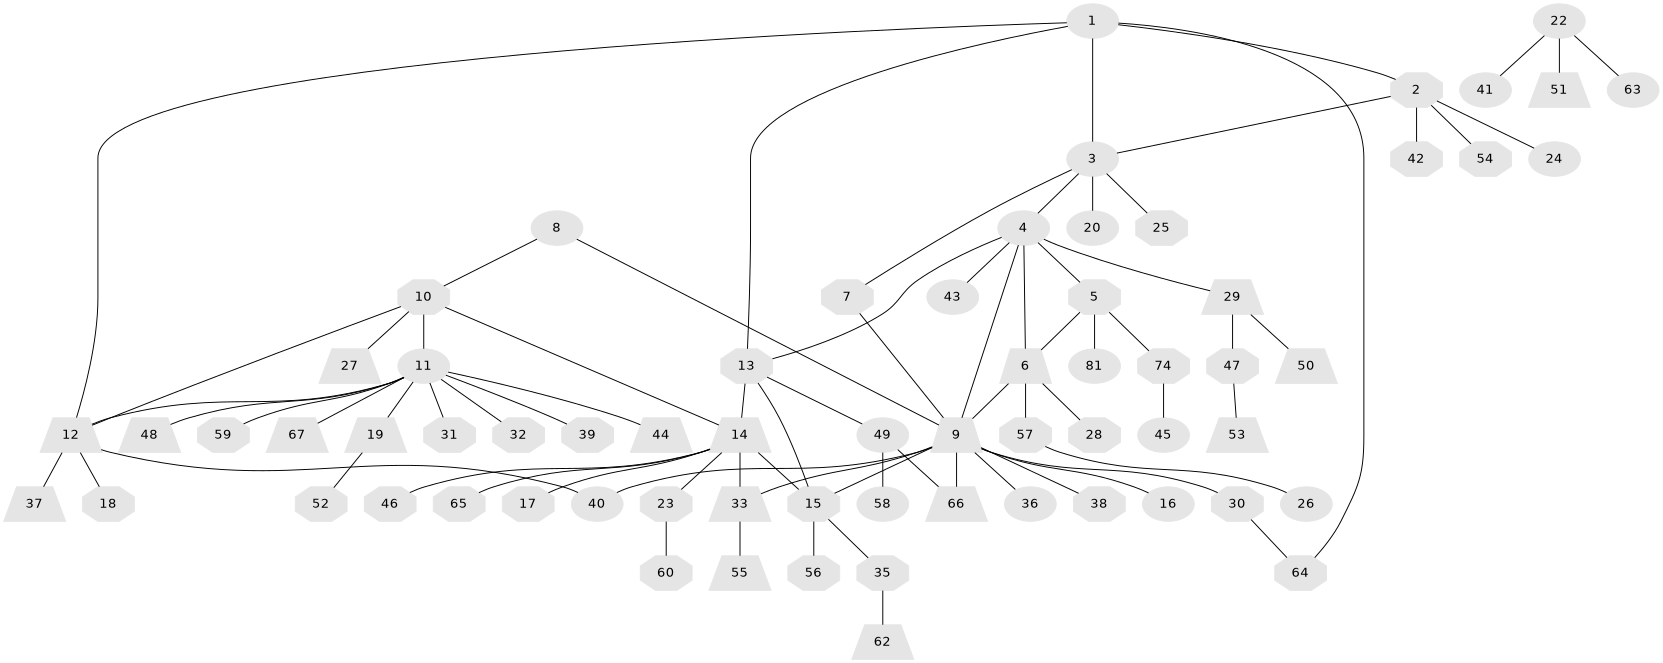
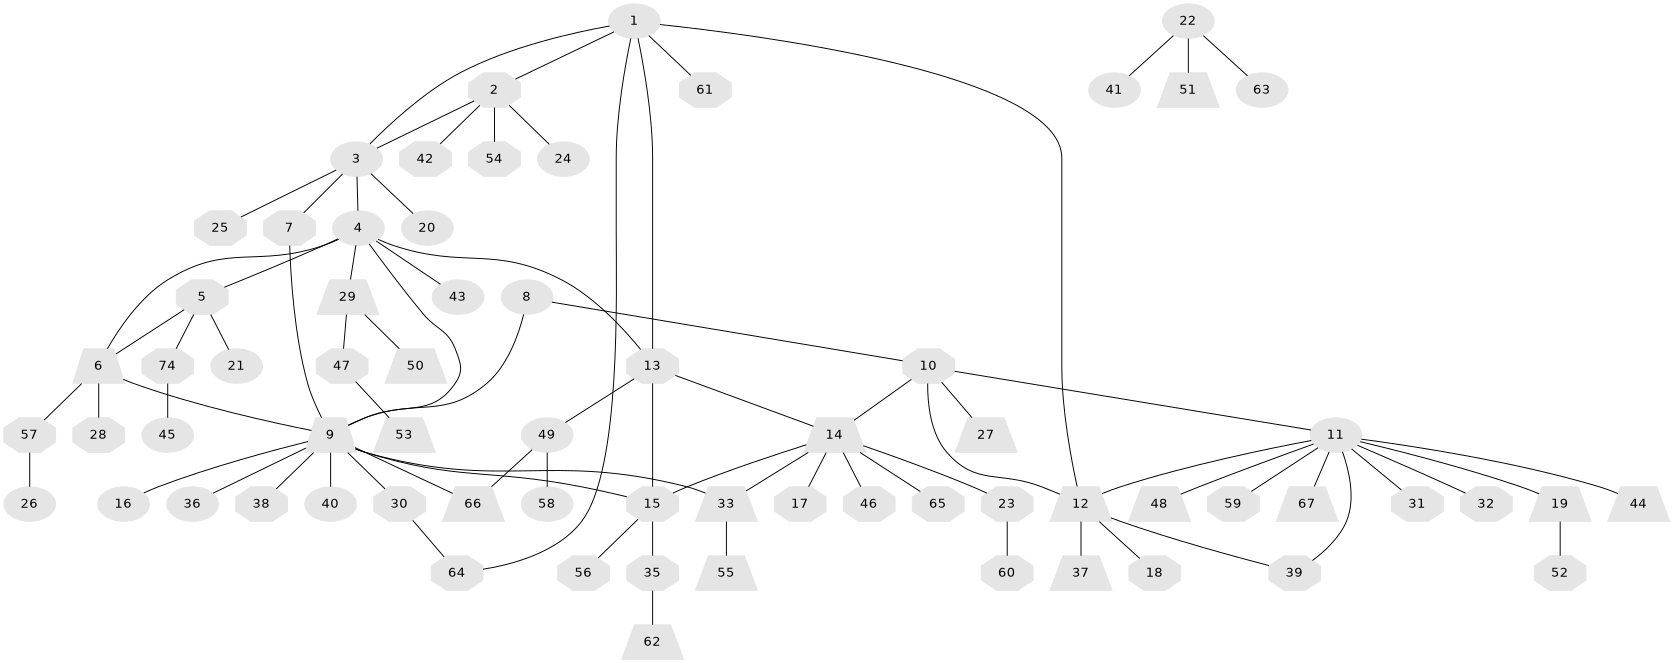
node "61": added
node "81": label "81" -> "21"
edge "12" -- "40": now "12" -- "39"
